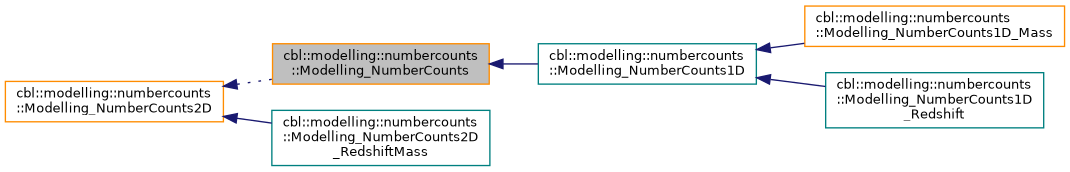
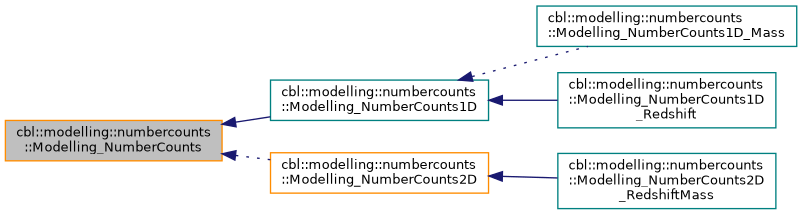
node "cbl::modelling::numbercounts ::Modelling_NumberCounts1D_Mass": color darkorange -> teal
edge "cbl::modelling::numbercounts ::Modelling_NumberCounts1D_Mass" -> "cbl::modelling::numbercounts ::Modelling_NumberCounts1D": style solid -> dotted
edge "cbl::modelling::numbercounts ::Modelling_NumberCounts" -> "cbl::modelling::numbercounts ::Modelling_NumberCounts2D": reversed
